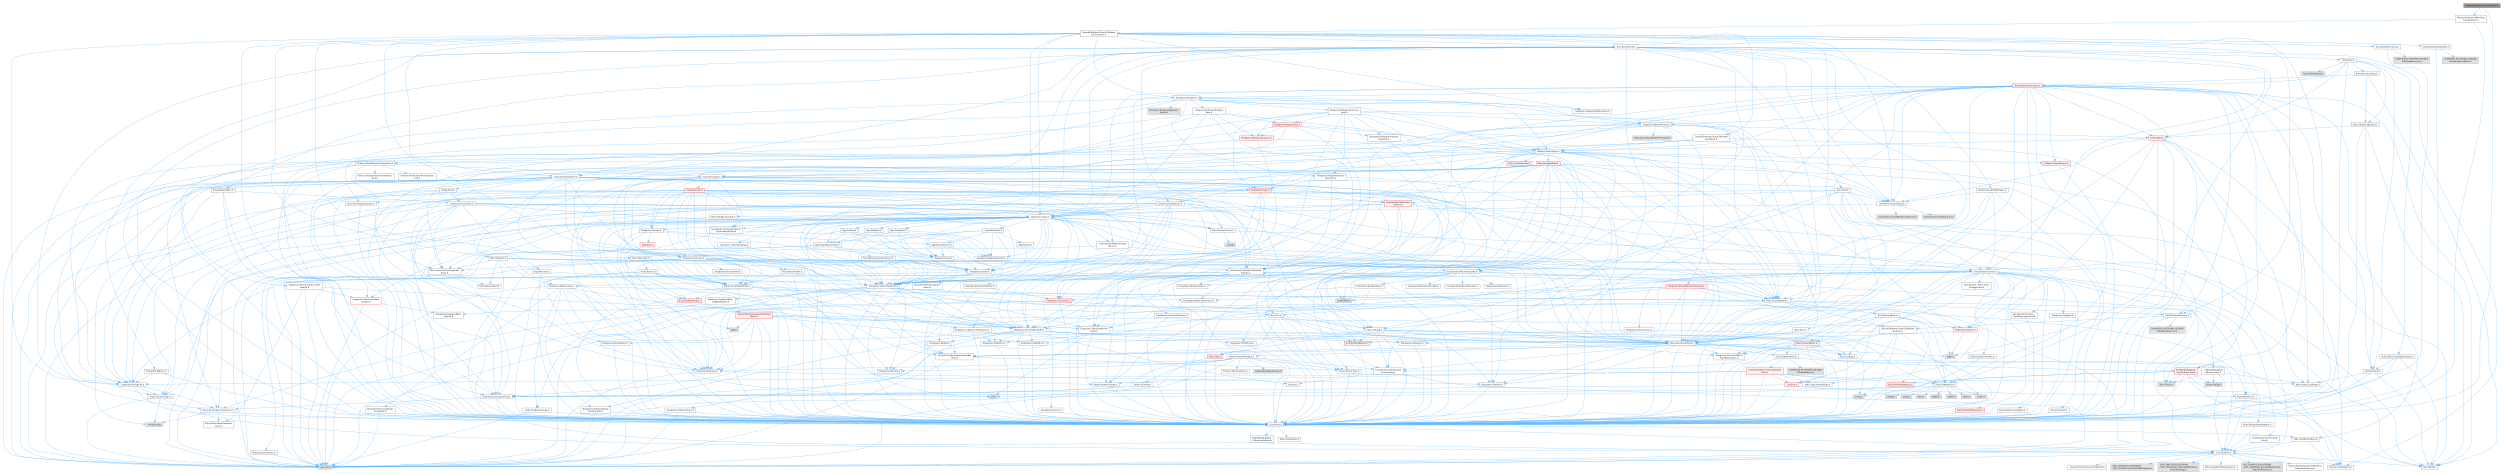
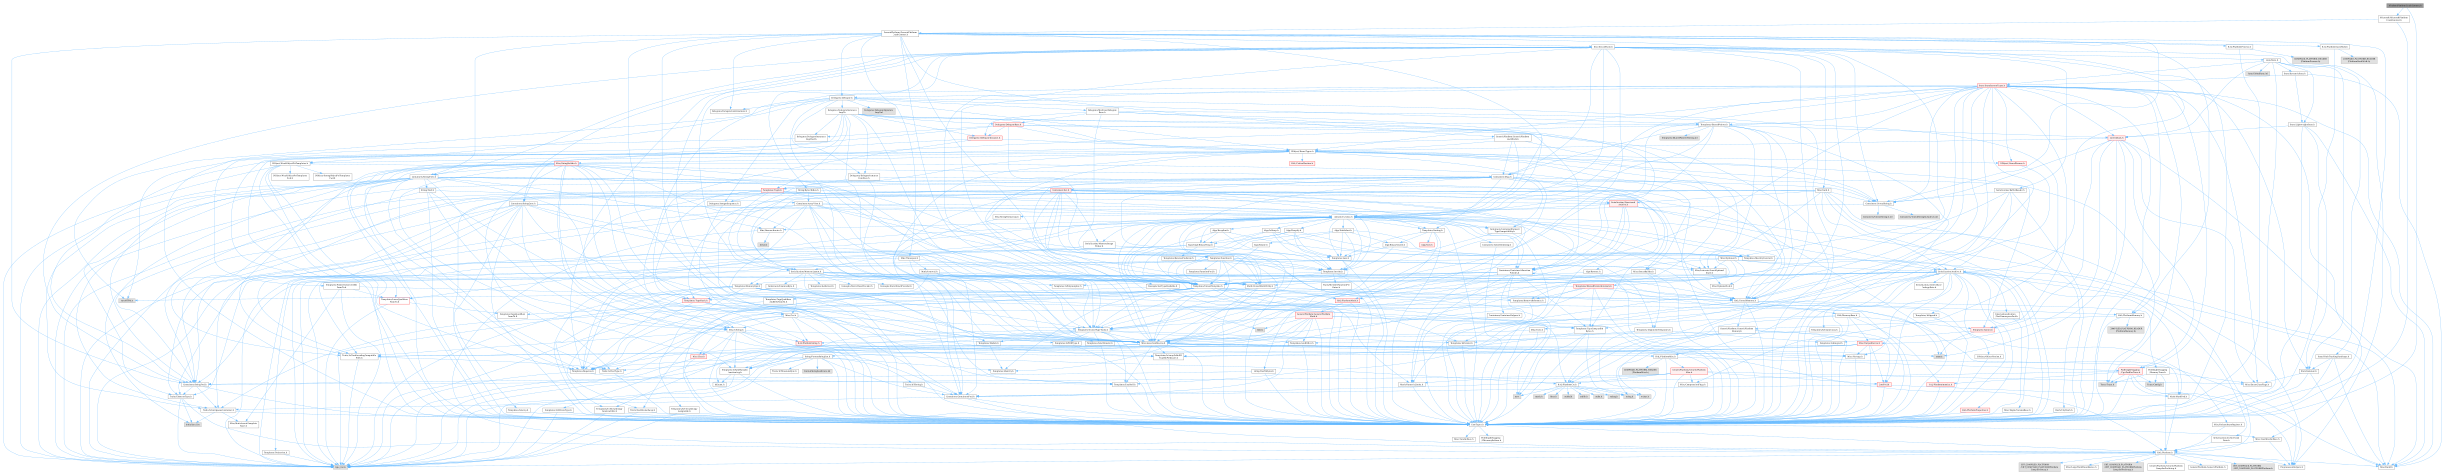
edge "Delegates/MulticastDelegate Base.h" -> "AutoRTFM.h": now "Delegates/DelegateBase.h" -> "AutoRTFM.h"
node "Interval/IntegerSequence.h": label "Interval/IntegerSequence.h" -> "Delegates/IntegerSequence.h"
